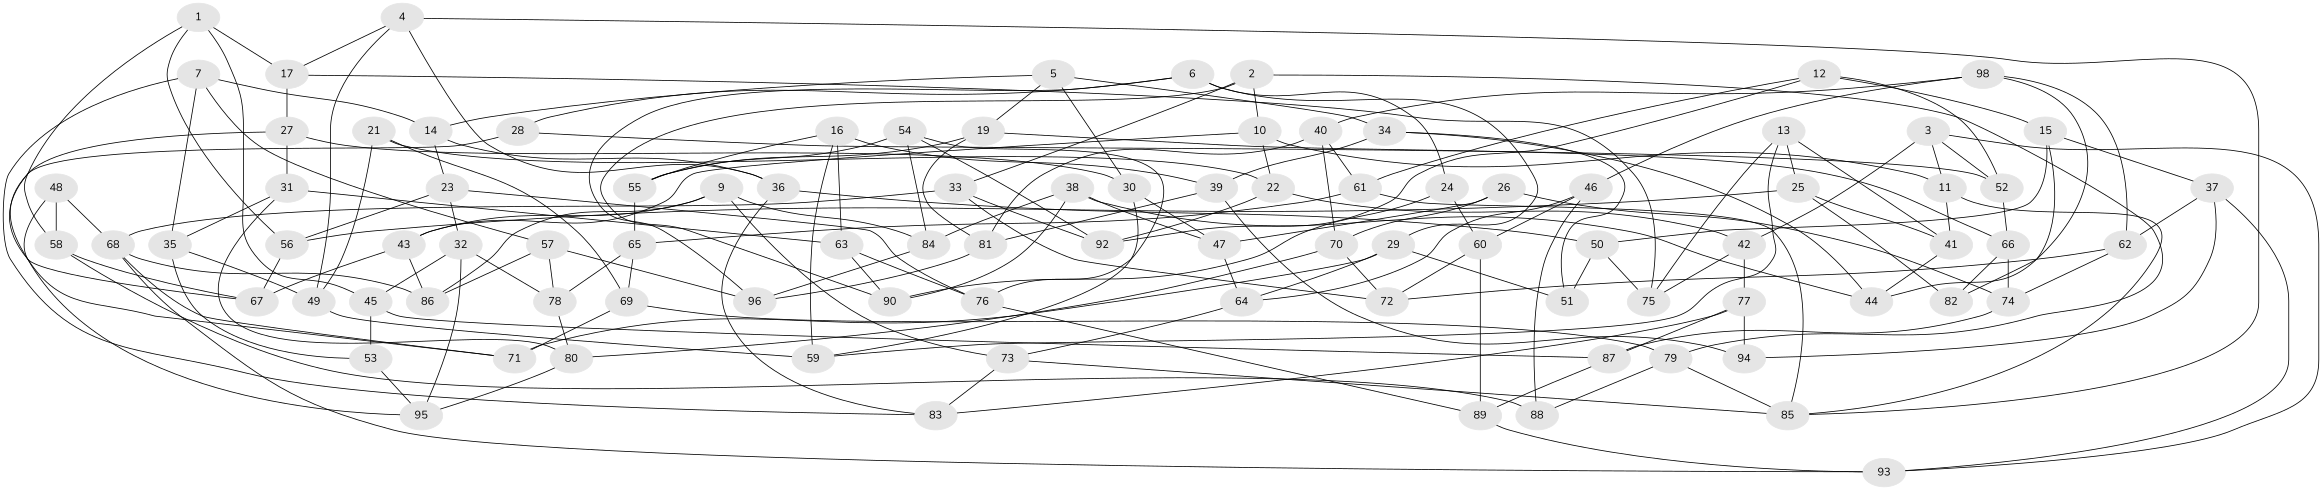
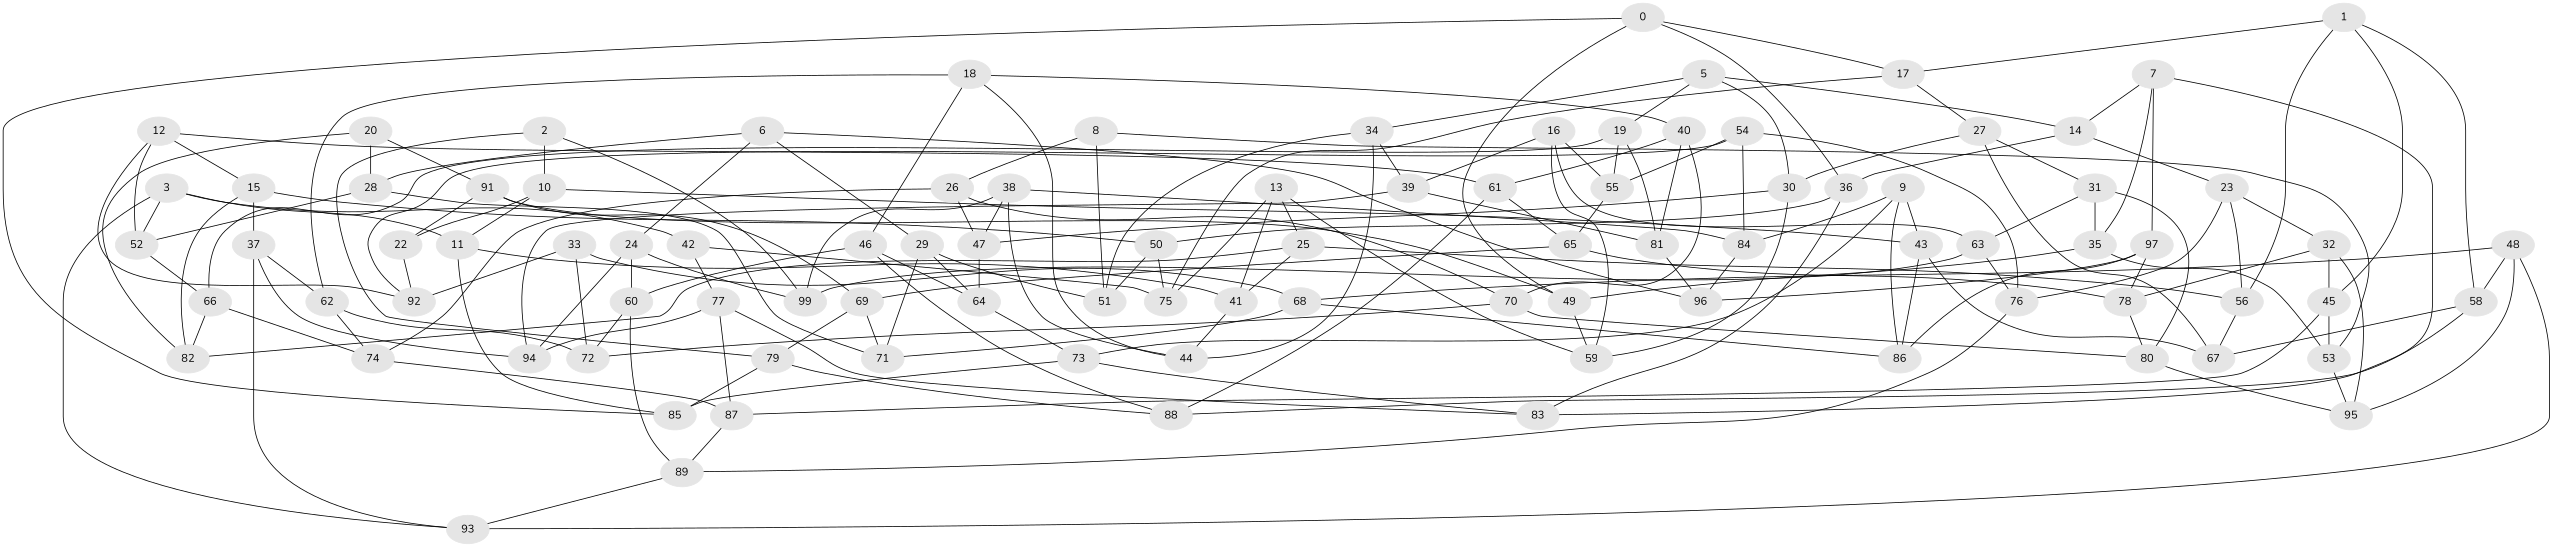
node "4": label "4" -> "0"
node "98": label "98" -> "18"
node "20": added
node "21": label "21" -> "91"
node "8": added
edge "2" -- "33": removed
edge "22" -- "42": removed
node "57": label "57" -> "97"
edge "61" -- "85": now "61" -- "88"
node "90": label "90" -> "99"
edge "24" -- "94": added
edge "68" -- "93": now "48" -- "93"
